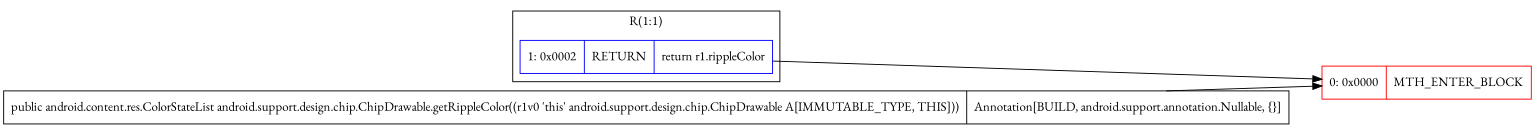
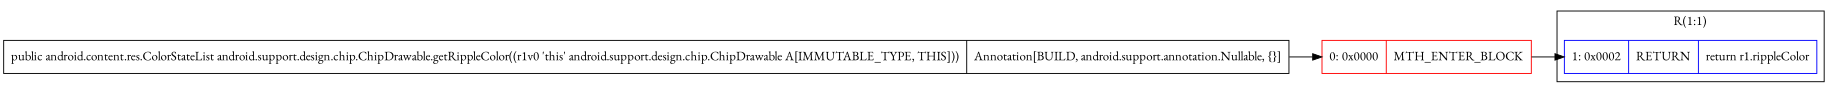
edge "1: 0x0002" -> "0: 0x0000": reversed
